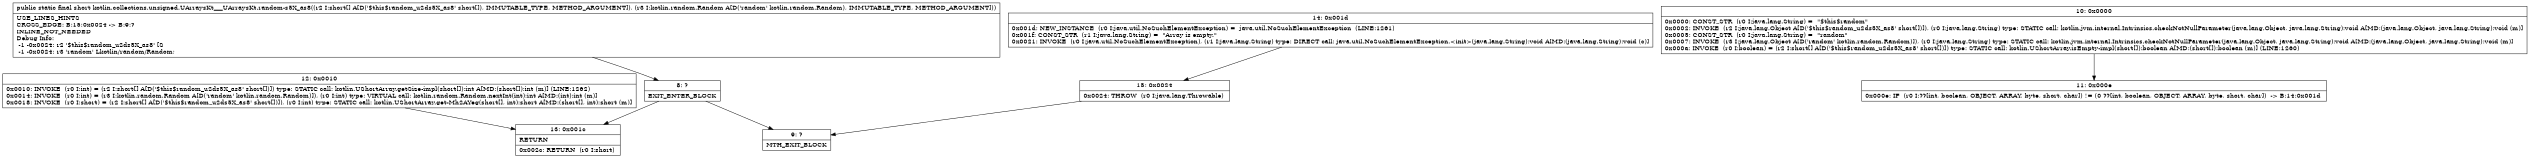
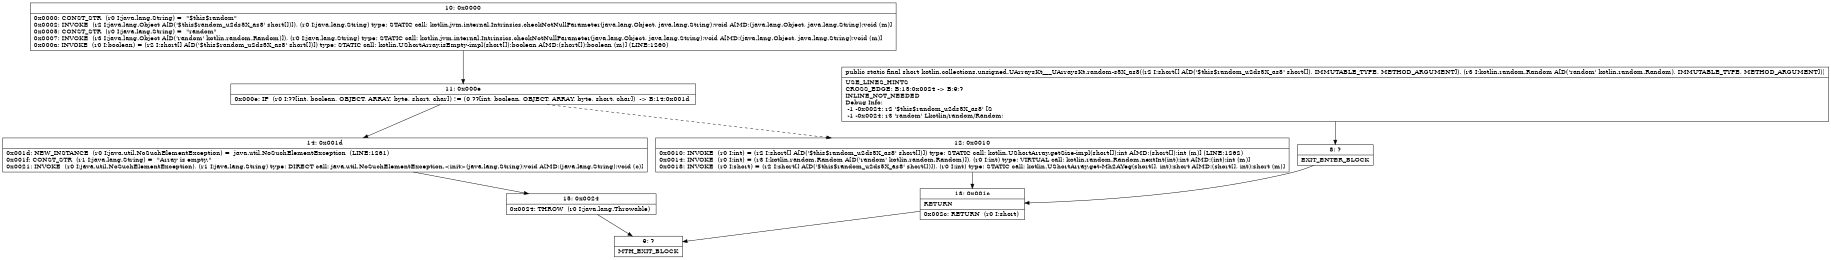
edge "8: ?" -> "9: ?": now "13: 0x001c" -> "9: ?"
edge "11: 0x000e" -> "14: 0x001d": added
edge "11: 0x000e" -> "12: 0x0010": added
